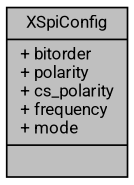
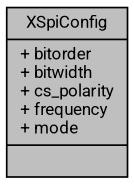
node "XSpiConfig": text "+ polarity" -> "+ bitwidth"
